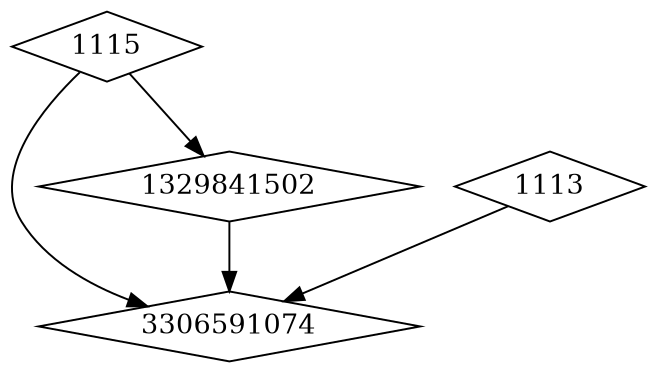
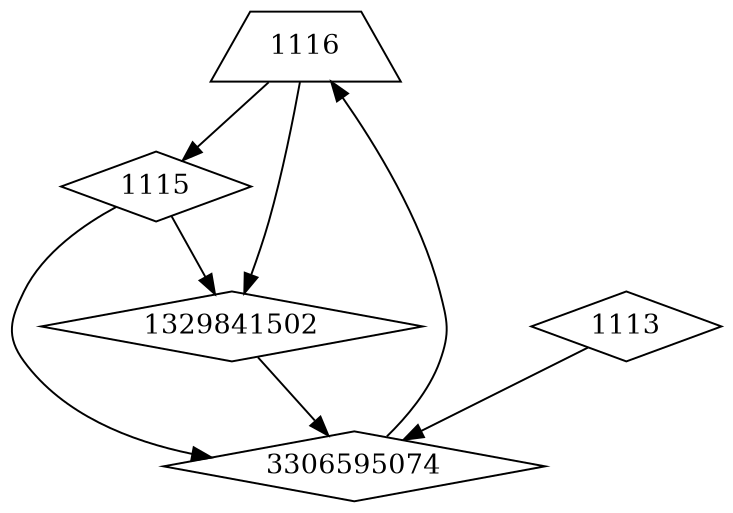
node "1116": added
node "3306591074": label "3306591074" -> "3306595074"
